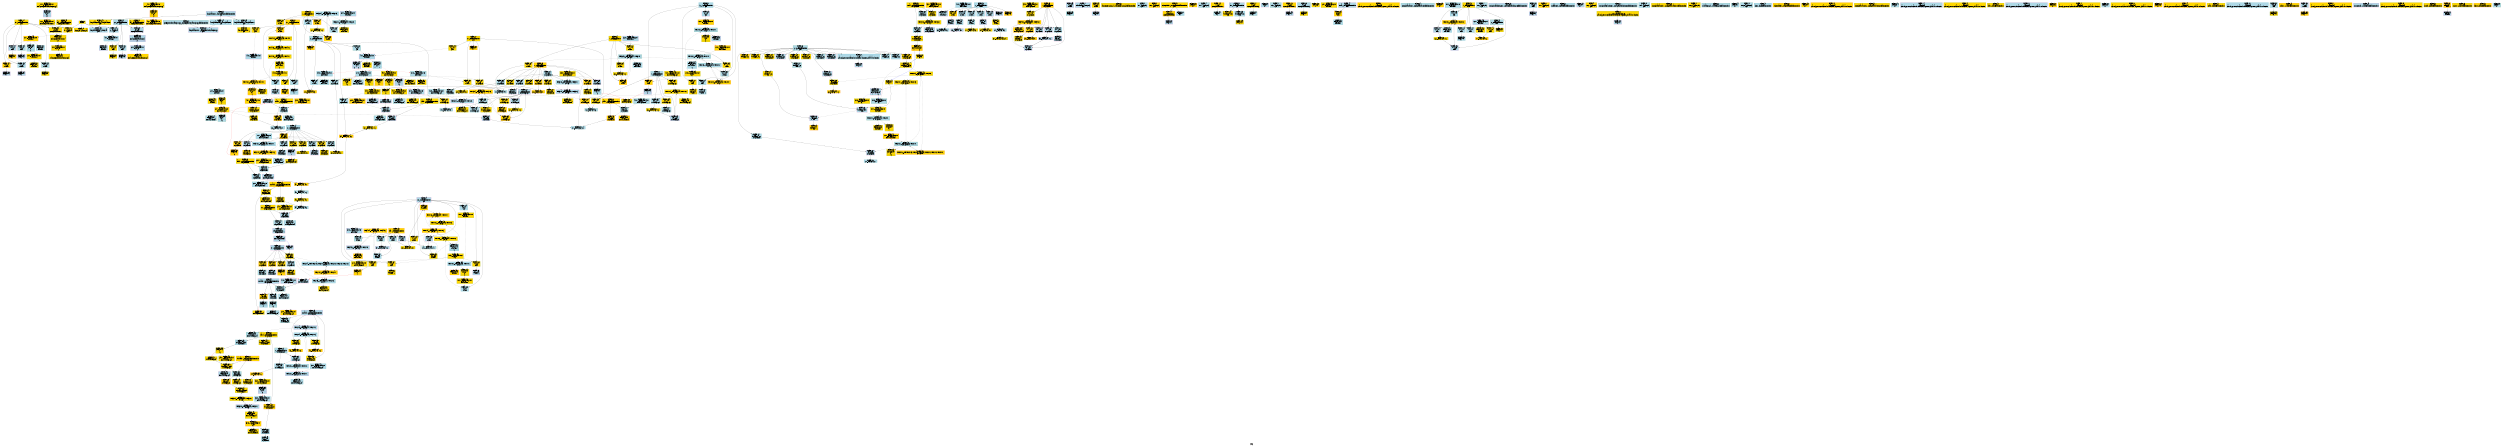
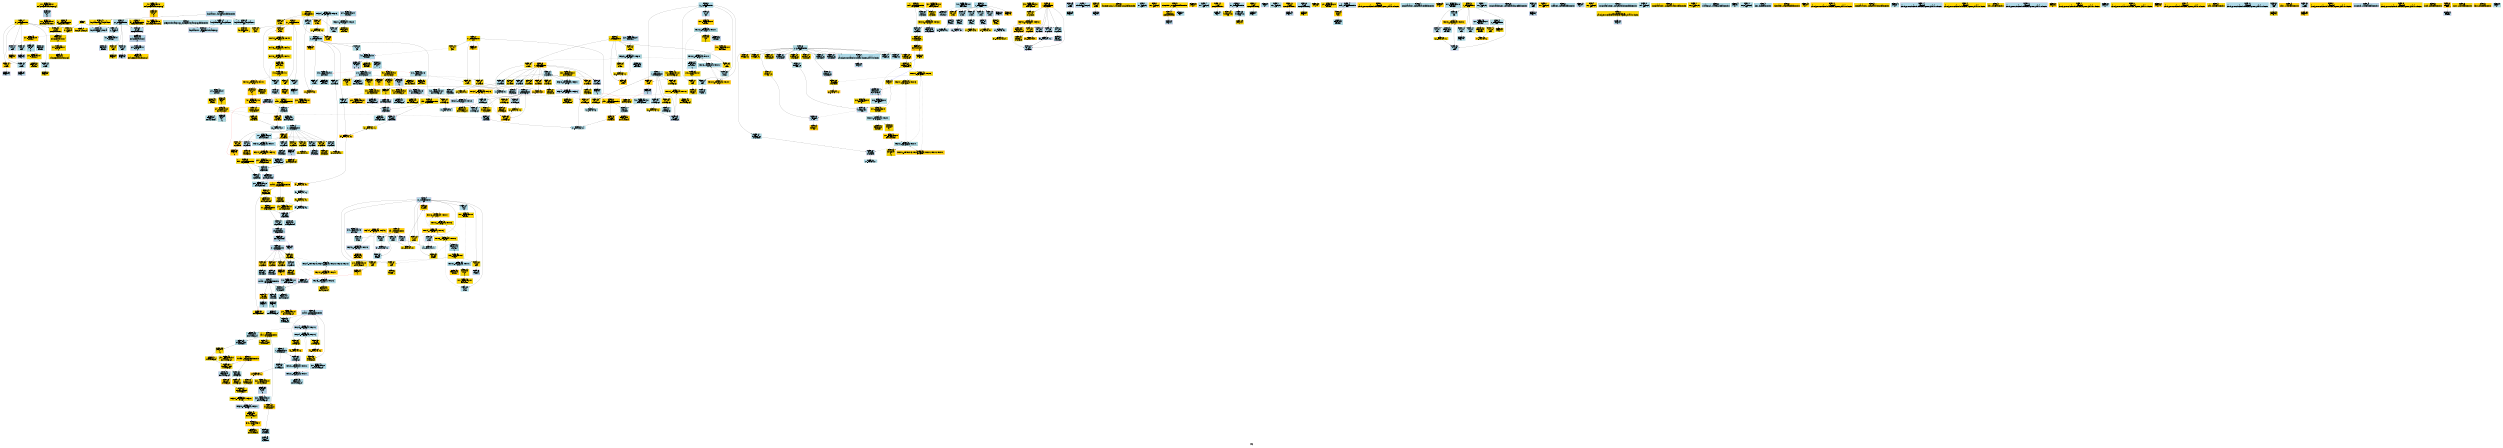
node "NodeID: 453": removed
node "NodeID: 147": text "_Z7processiii" -> "_Z7frombool"
